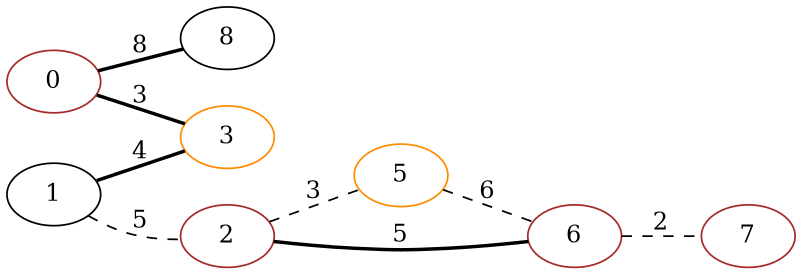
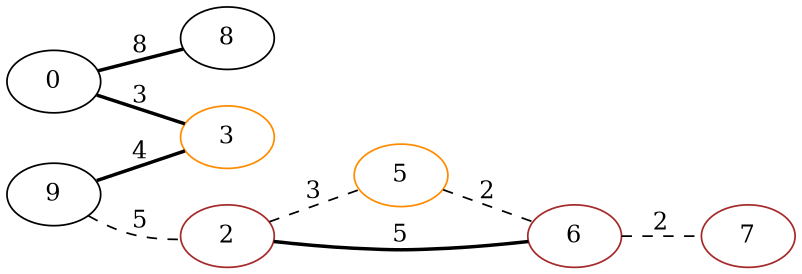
node "0": color brown -> black
edge "5" -- "6": label "6" -> "2"
node "1": label "1" -> "9"
